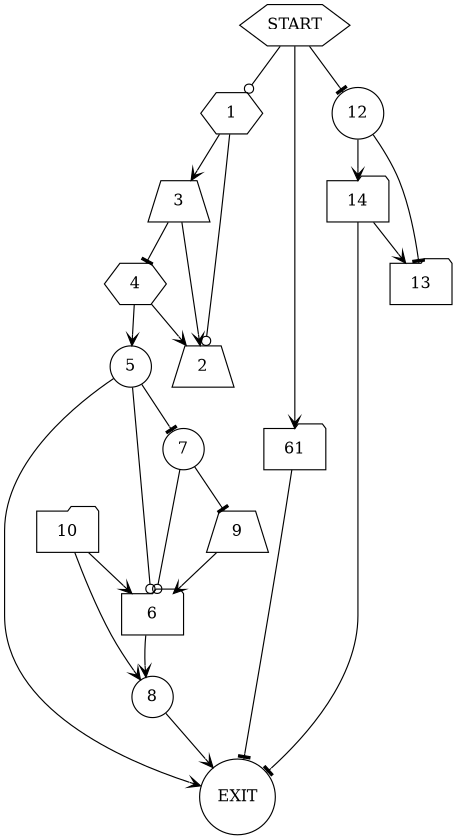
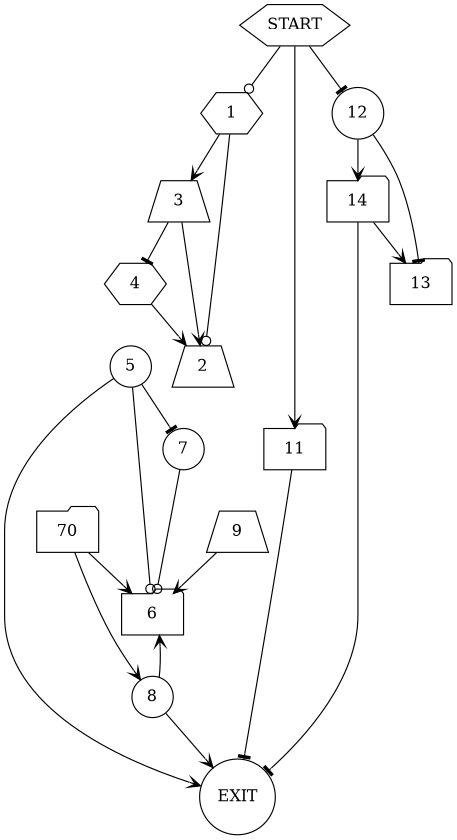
edge "4" -> "5": removed
node "61": label "61" -> "11"
edge "7" -> "9": removed
node "10": label "10" -> "70"
edge "6" -> "8": reversed
